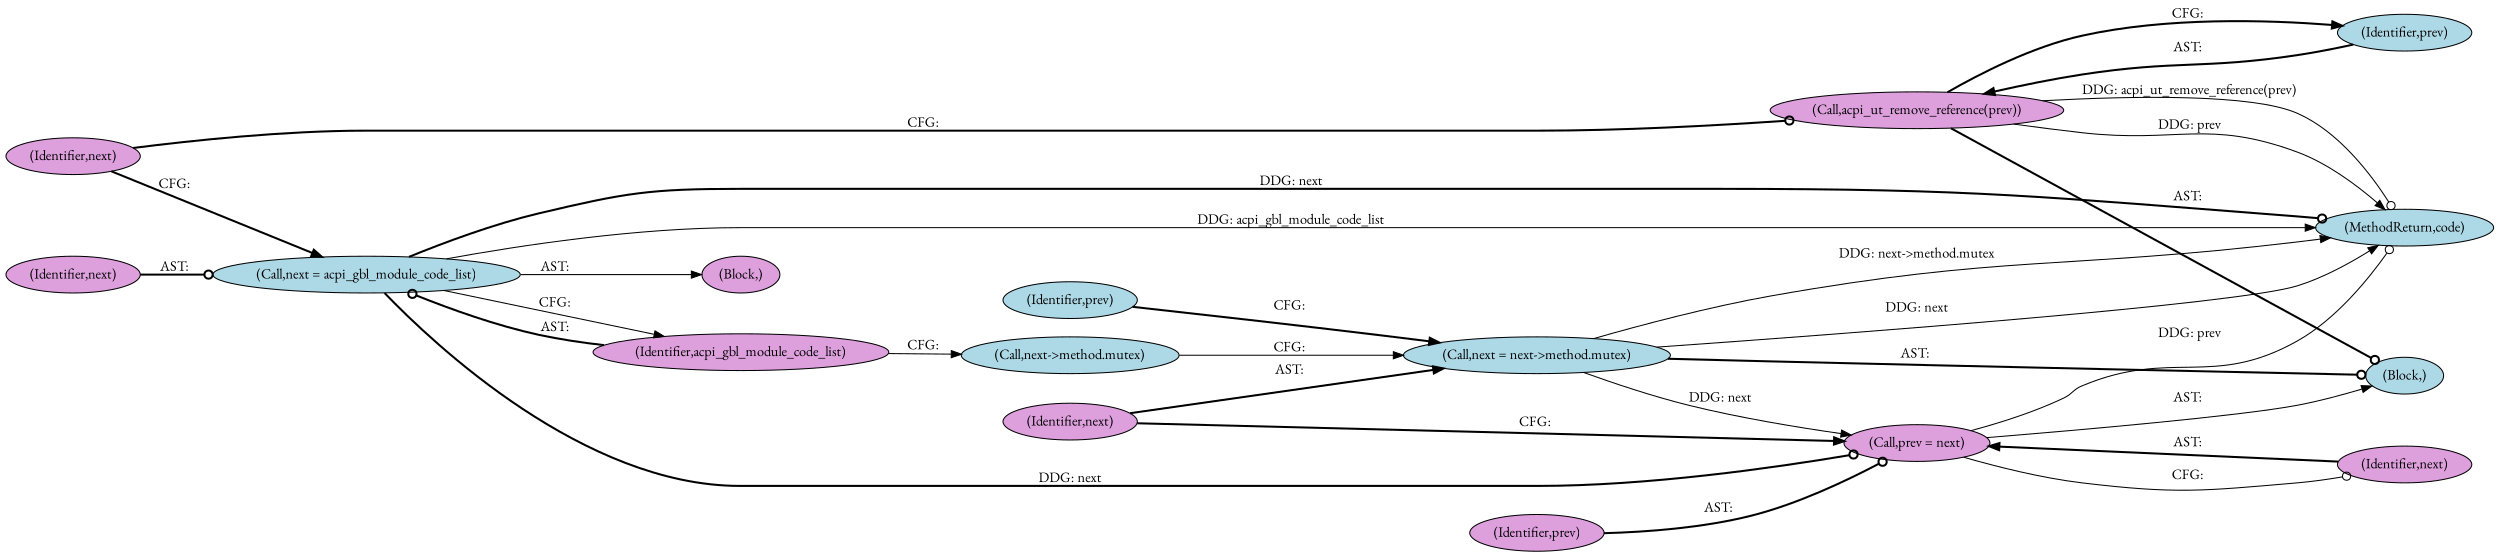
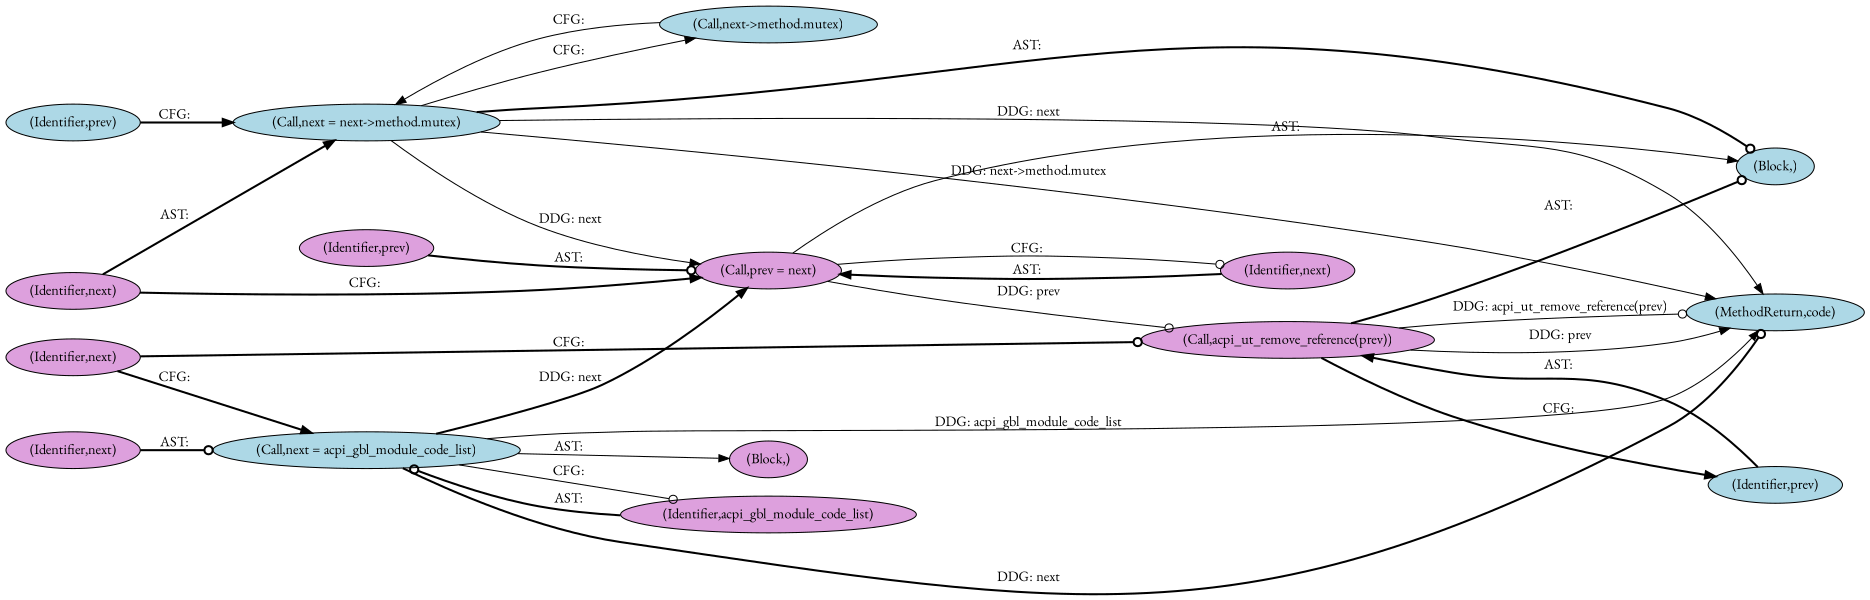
edge "(Call,next = acpi_gbl_module_code_list)" -> "(Identifier,acpi_gbl_module_code_list)": arrowhead normal -> odot
edge "(Identifier,acpi_gbl_module_code_list)" -> "(Call,next->method.mutex)": now "(Call,next = next->method.mutex)" -> "(Call,next->method.mutex)"
edge "(Call,prev = next)" -> "(MethodReturn,code)": now "(Call,prev = next)" -> "(Call,acpi_ut_remove_reference(prev))"
edge "(Call,next = acpi_gbl_module_code_list)" -> "(Call,prev = next)": arrowhead odot -> normal
